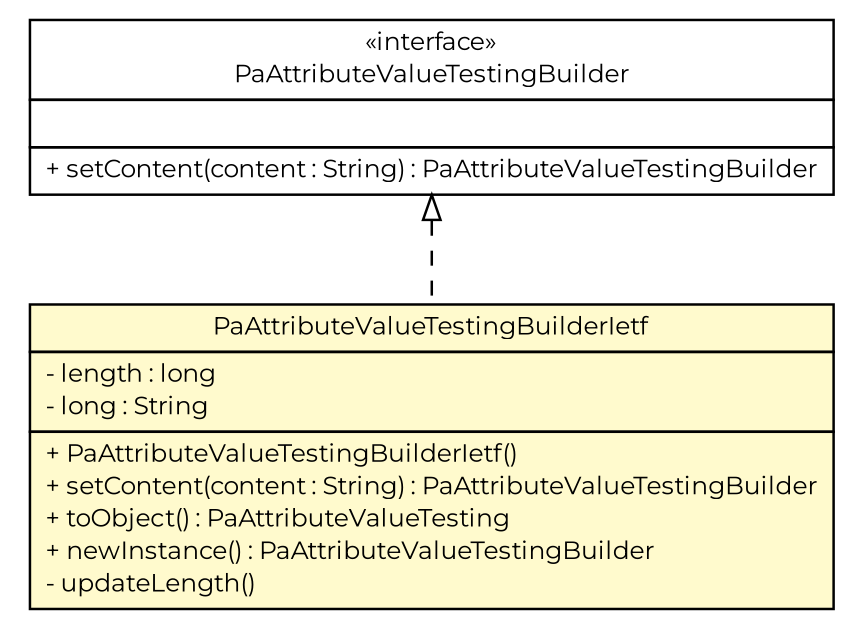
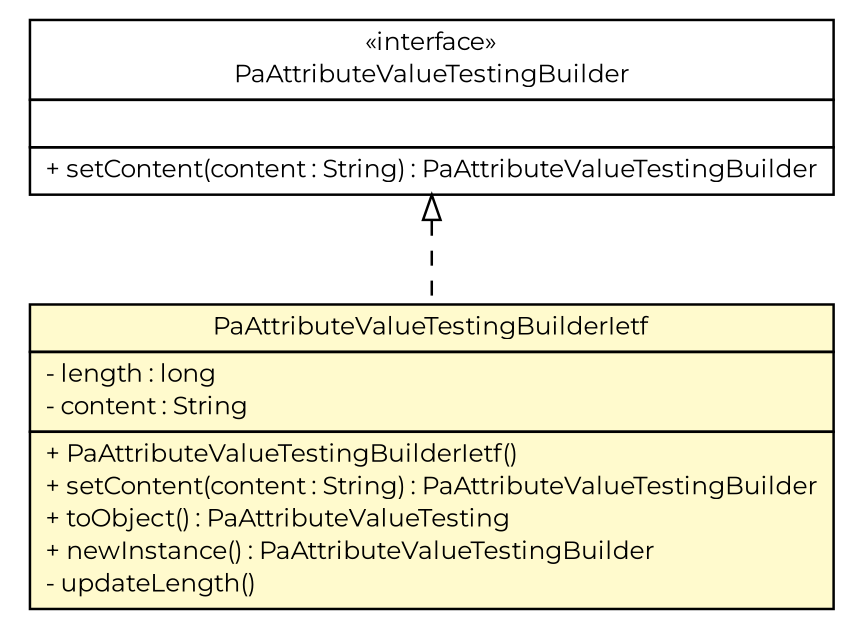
node "PaAttributeValueTestingBuilderIetf": text "- long : String" -> "- content : String"
